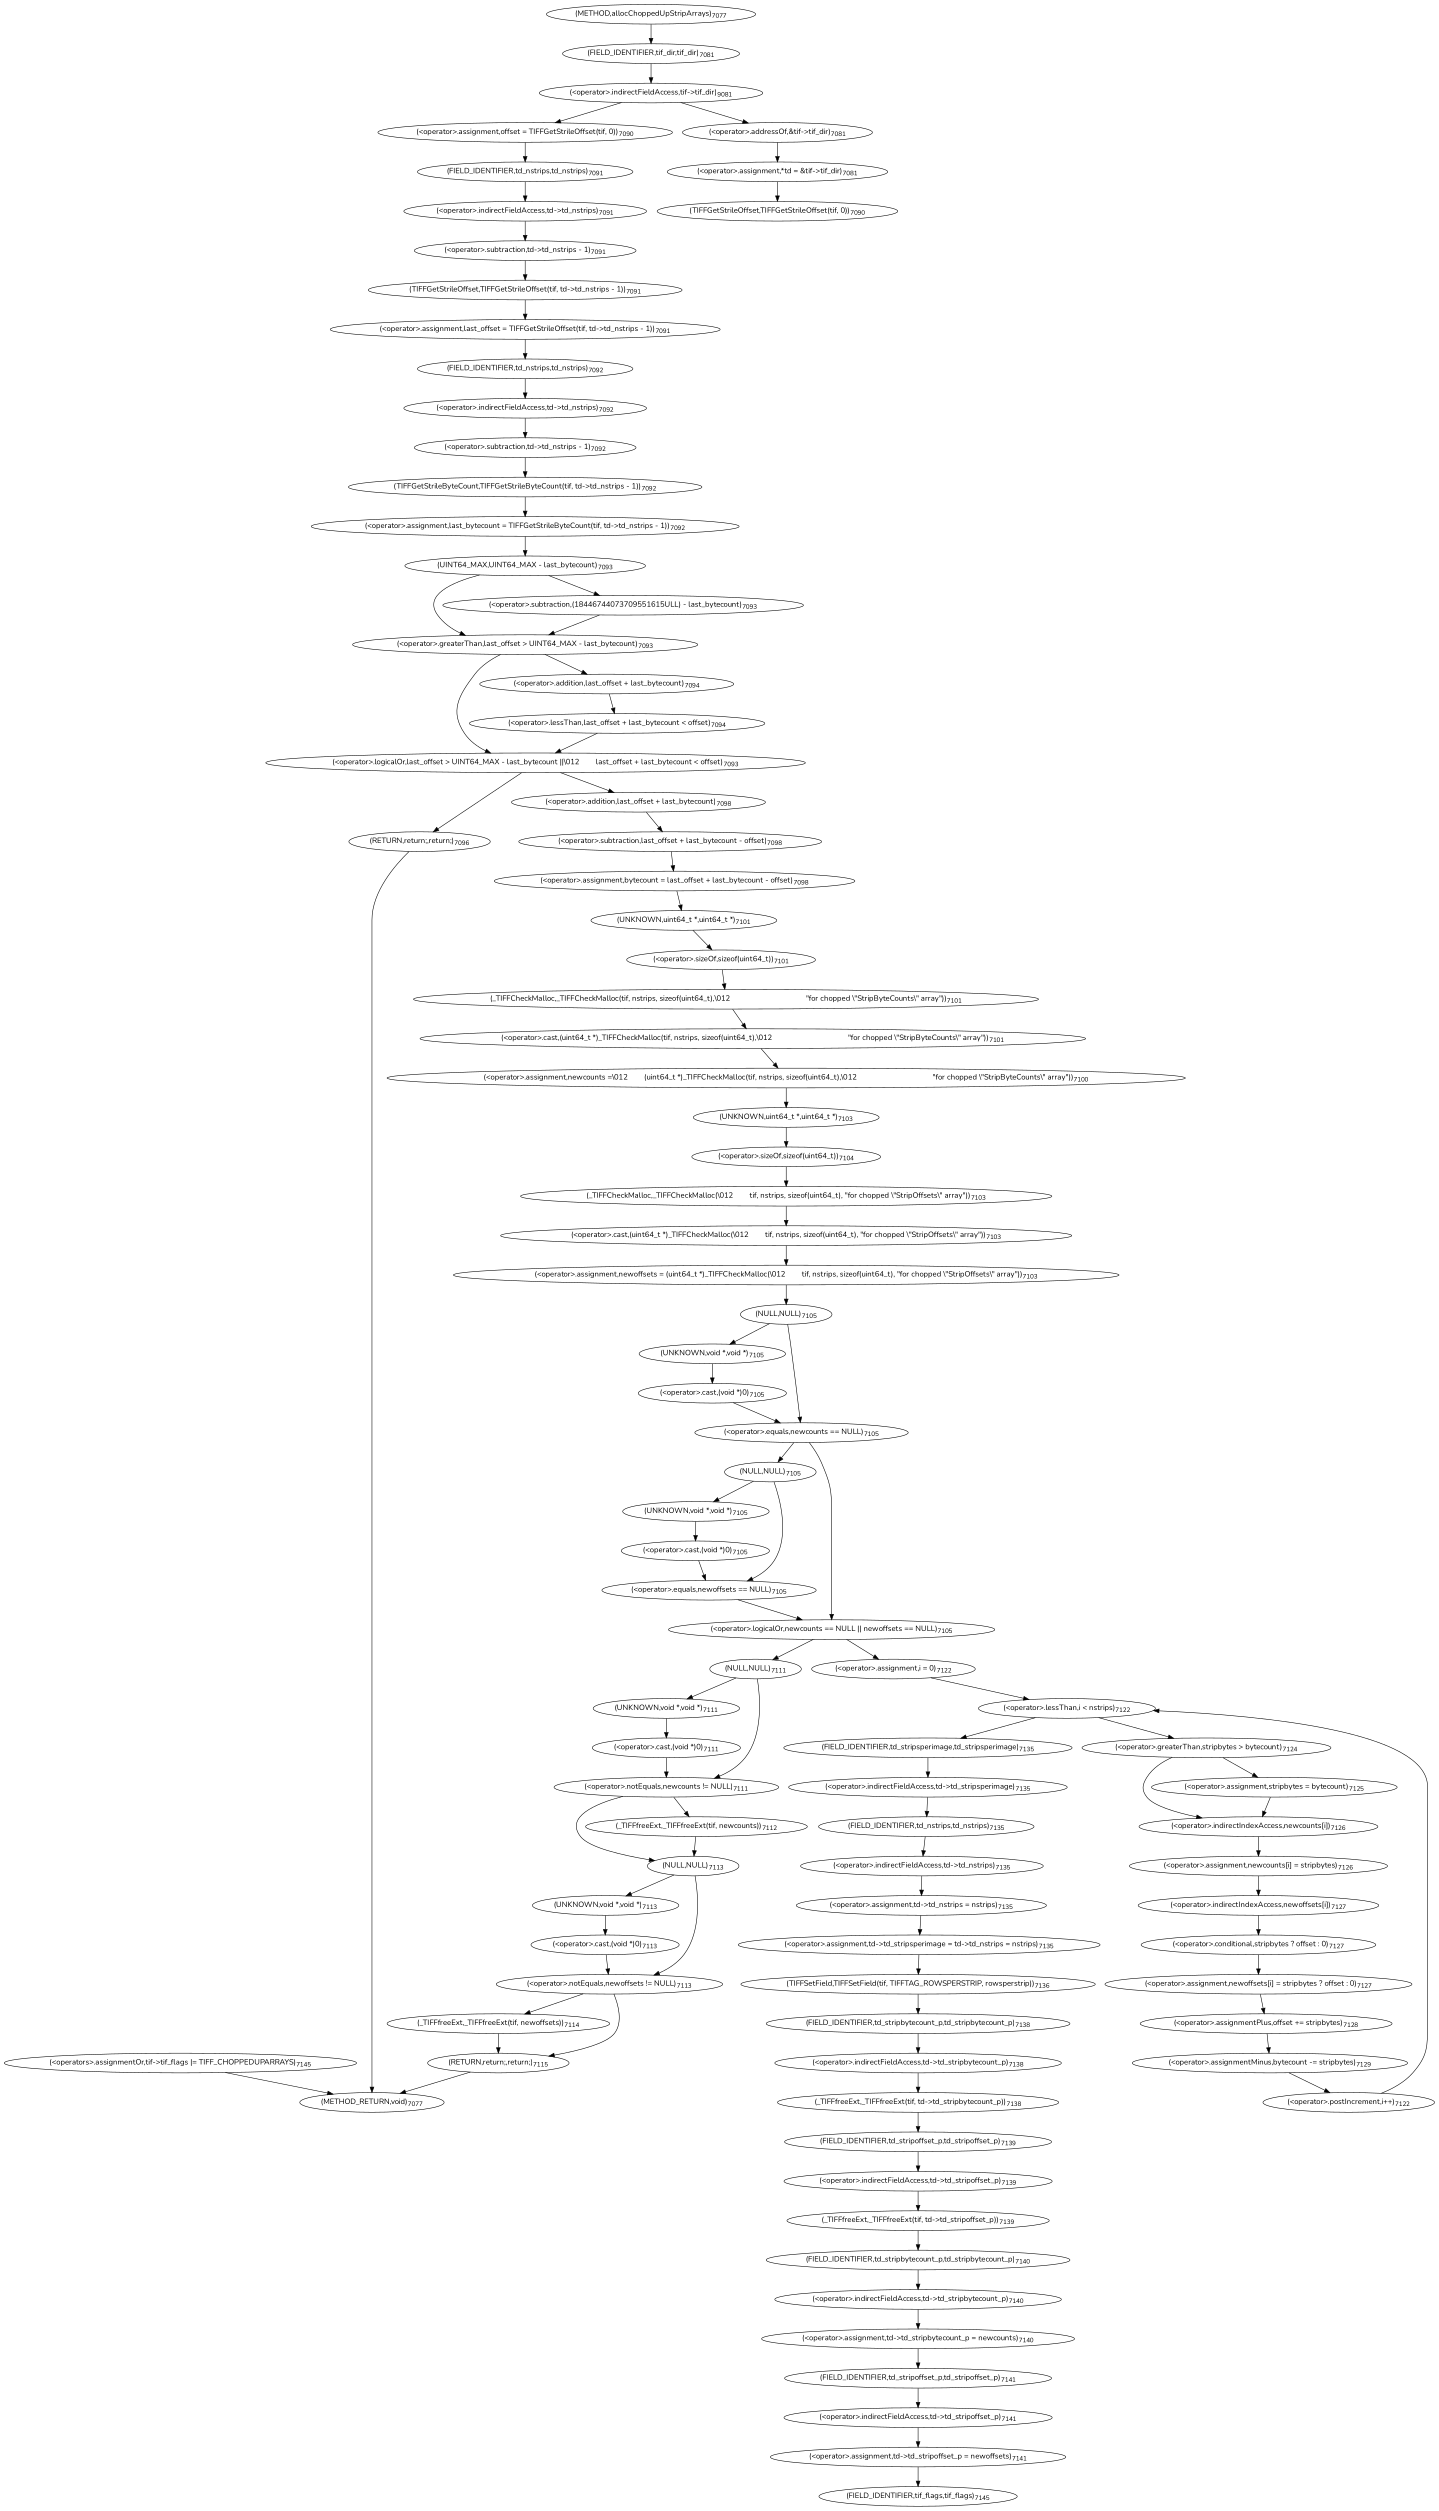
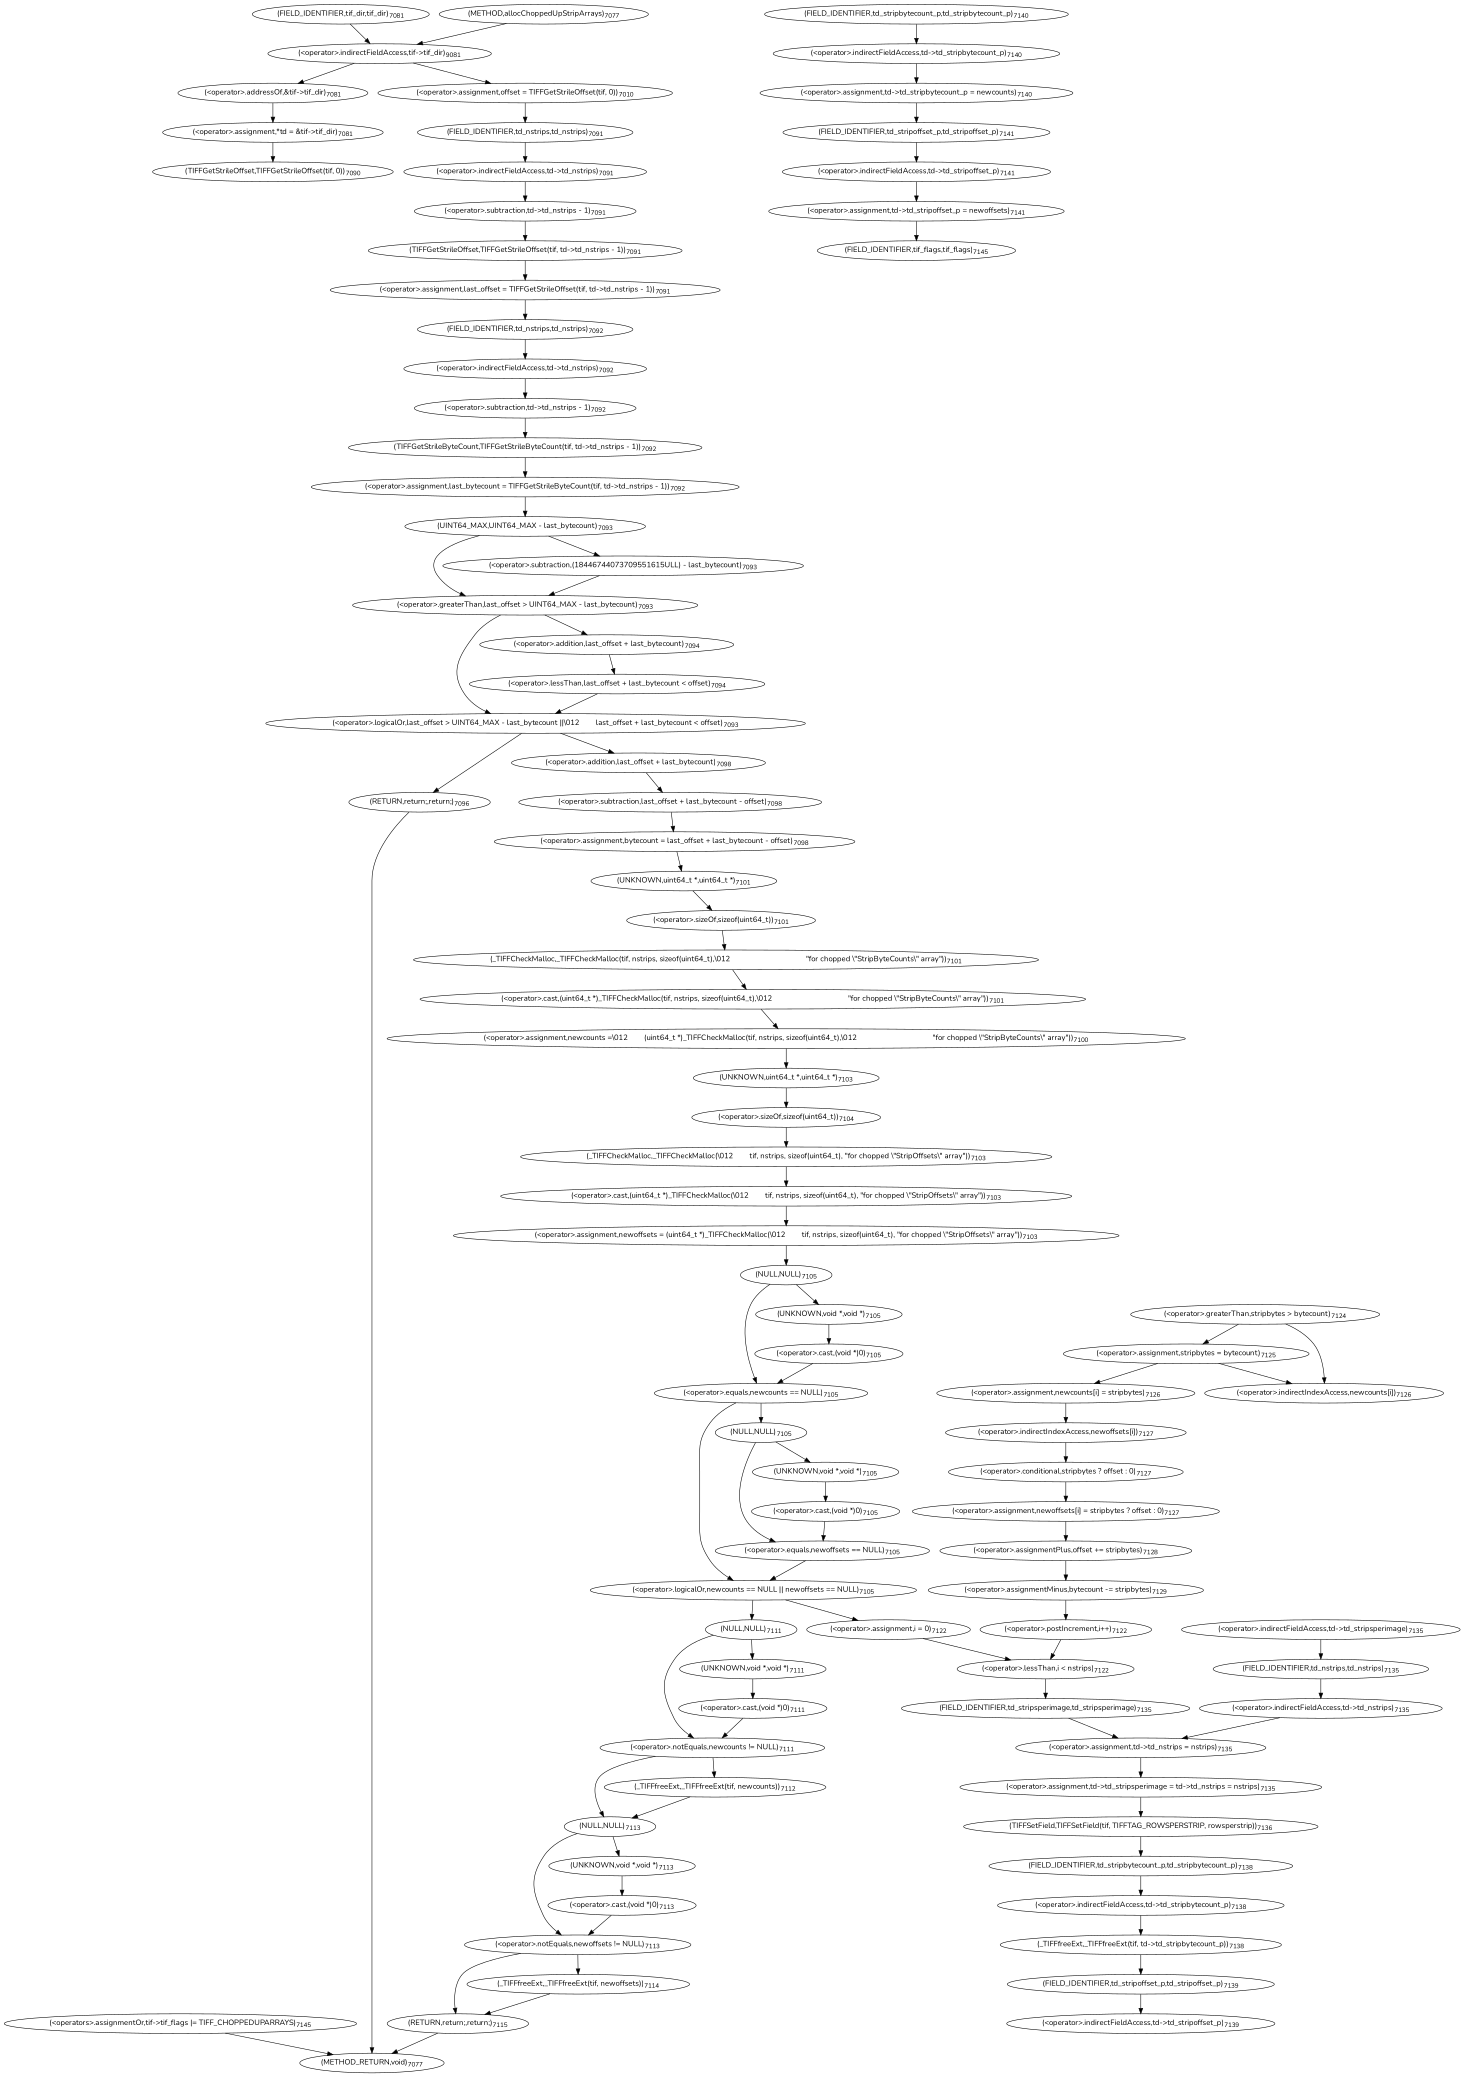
edge "(METHOD,allocChoppedUpStripArrays)" -> "(FIELD_IDENTIFIER,tif_dir,tif_dir)": now "(METHOD,allocChoppedUpStripArrays)" -> "(<operator>.indirectFieldAccess,tif->tif_dir)"
node "(<operator>.assignment,offset = TIFFGetStrileOffset(tif, 0))": text "7090" -> "7010"
edge "(<operator>.lessThan,i < nstrips)" -> "(<operator>.greaterThan,stripbytes > bytecount)": removed
edge "(FIELD_IDENTIFIER,td_stripsperimage,td_stripsperimage)" -> "(<operator>.indirectFieldAccess,td->td_stripsperimage)": now "(FIELD_IDENTIFIER,td_stripsperimage,td_stripsperimage)" -> "(<operator>.assignment,td->td_nstrips = nstrips)"
edge "(<operator>.indirectIndexAccess,newcounts[i])" -> "(<operator>.assignment,newcounts[i] = stripbytes)": now "(<operator>.assignment,stripbytes = bytecount)" -> "(<operator>.assignment,newcounts[i] = stripbytes)"
node "(_TIFFfreeExt,_TIFFfreeExt(tif, td->td_stripoffset_p))": removed
